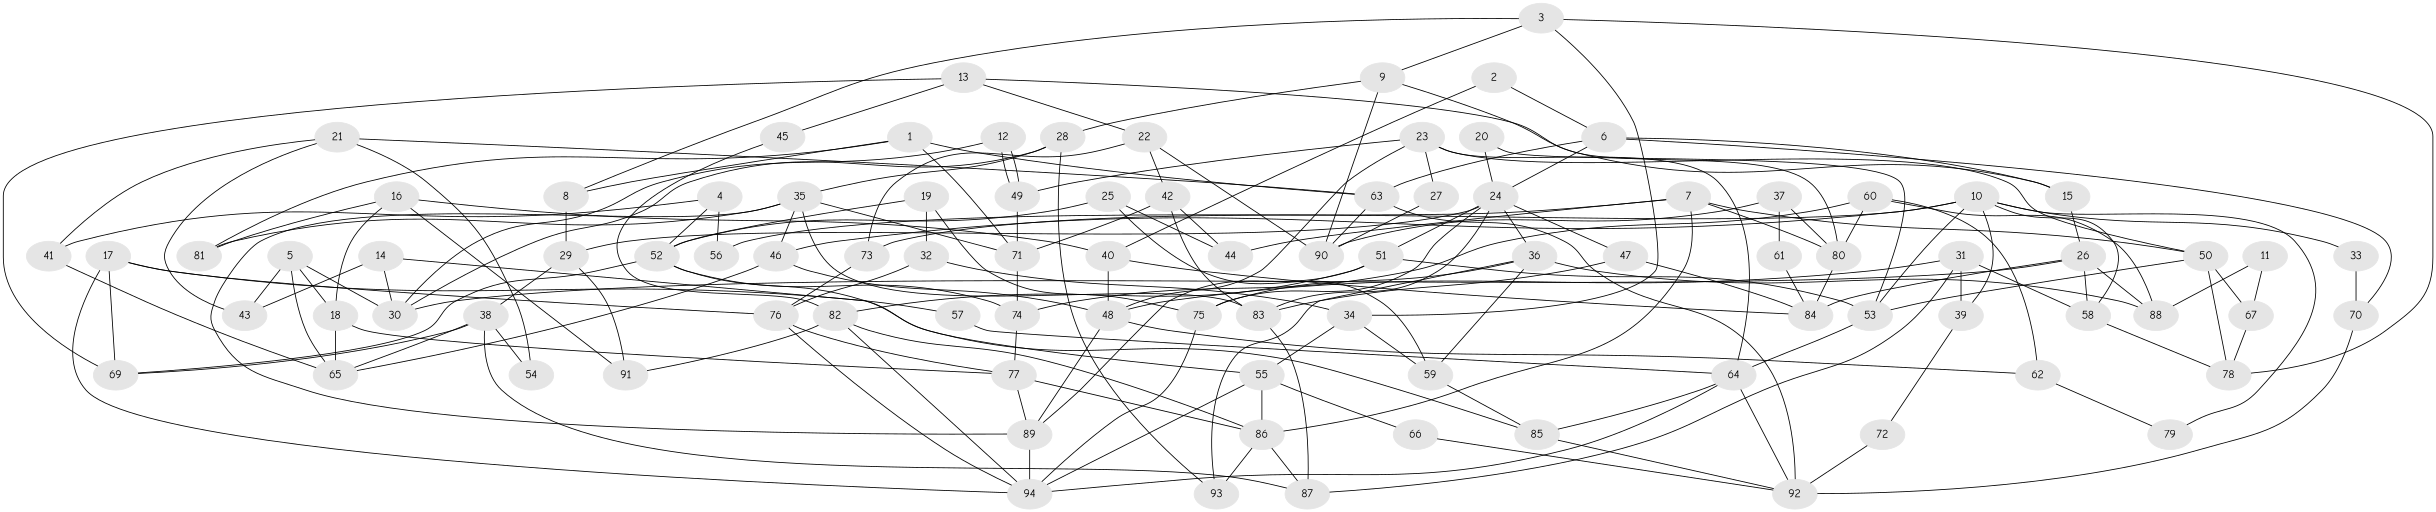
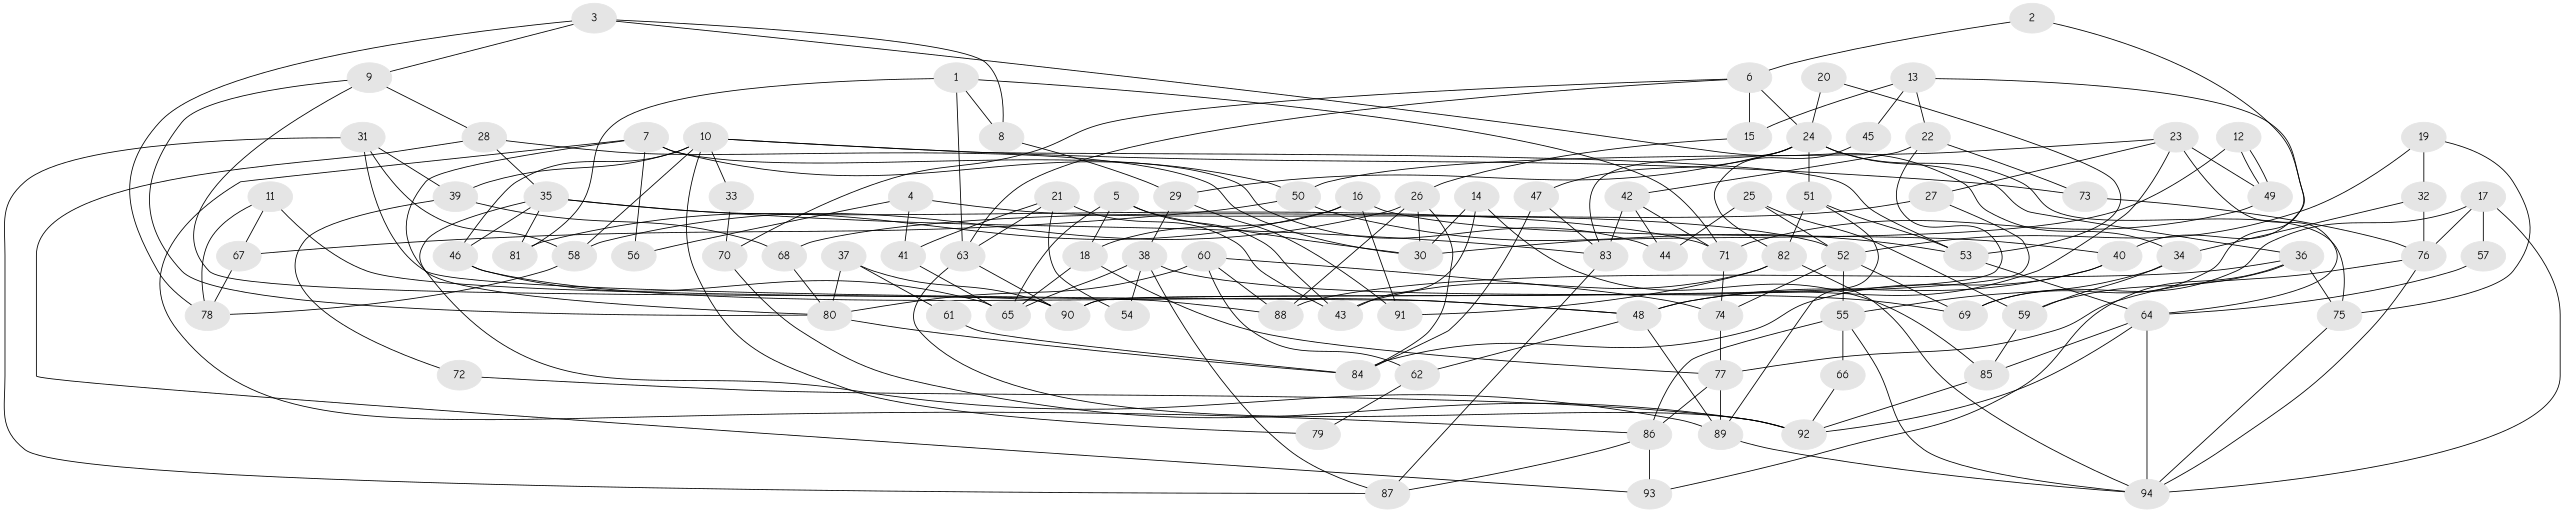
node "68": added
edge "50" -- "78": now "11" -- "78"
edge "82" -- "86": now "82" -- "43"
